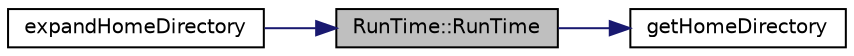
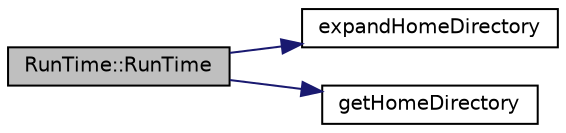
edge "expandHomeDirectory" -> "RunTime::RunTime": reversed
